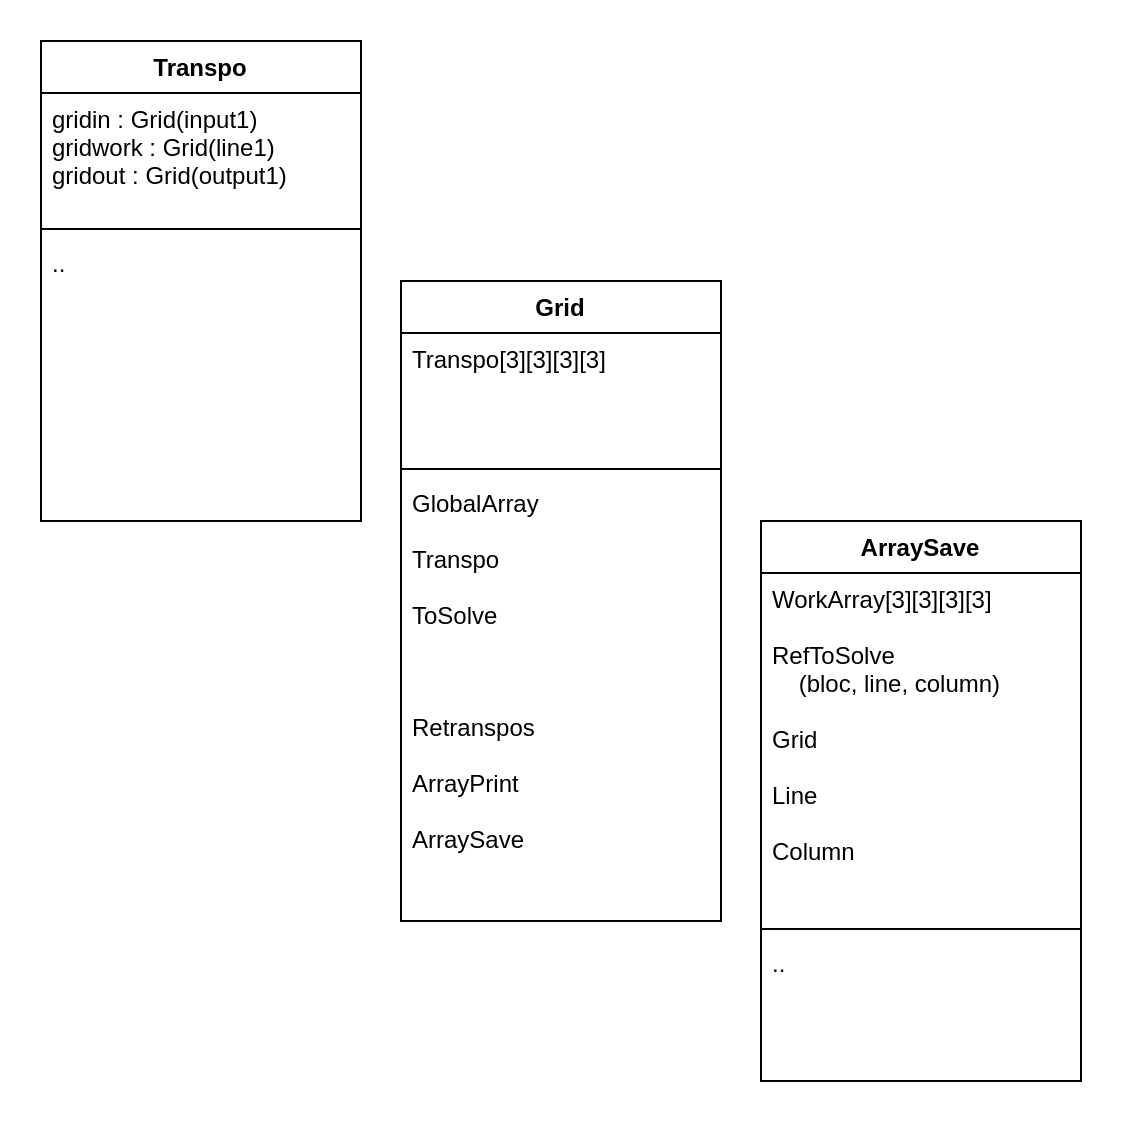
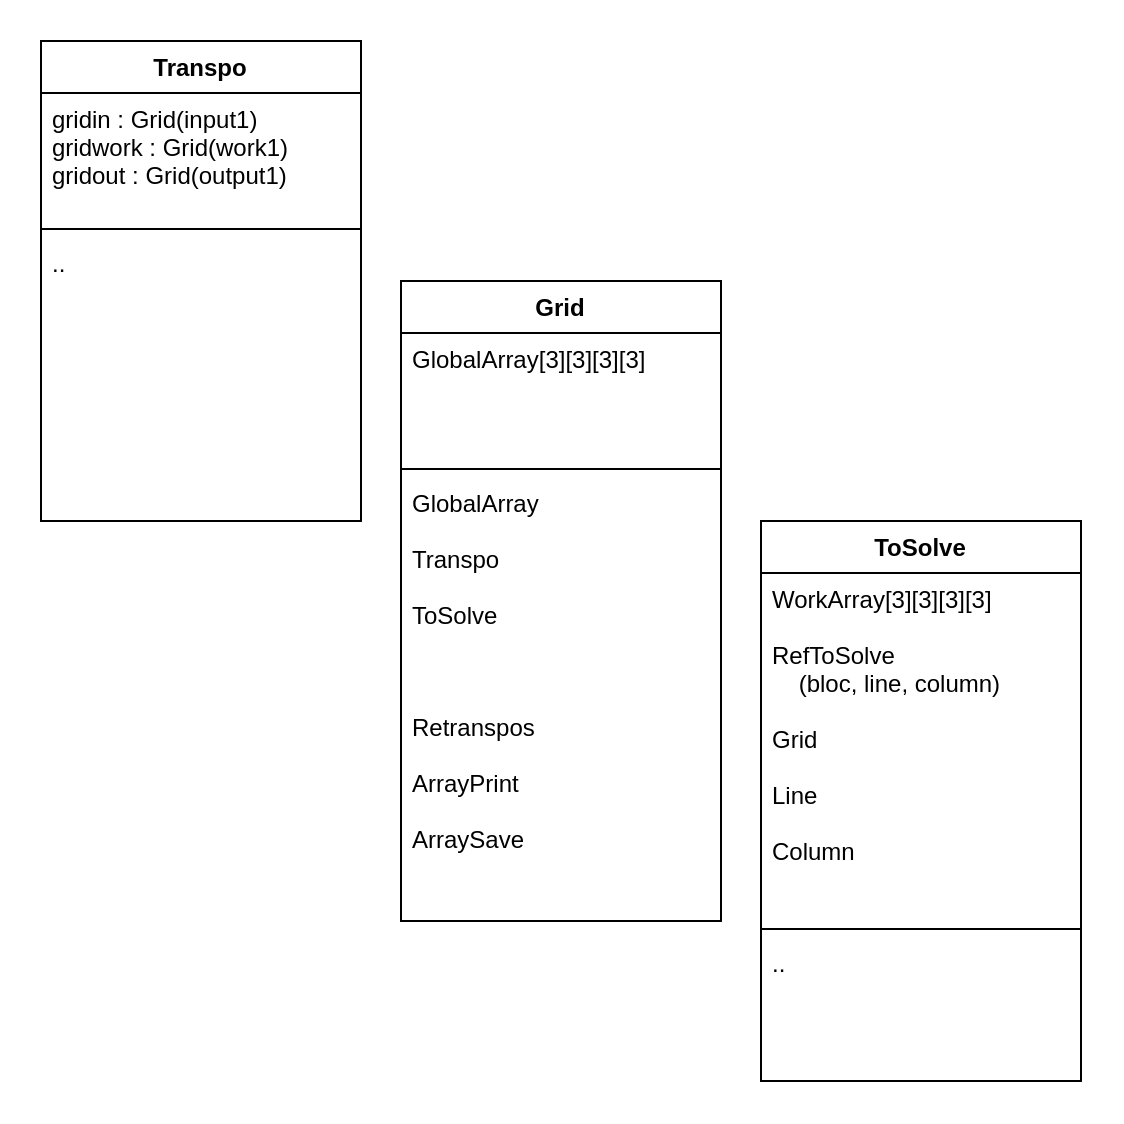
node "gridin : Grid(input1) gridwork : Grid(line1) gridout : Grid(output1)": label "gridin : Grid(input1) gridwork : Grid(line1) gridout : Grid(output1)" -> "gridin : Grid(input1) gridwork : Grid(work1) gridout : Grid(output1)"
node "Transpo[3][3][3][3]": label "Transpo[3][3][3][3]" -> "GlobalArray[3][3][3][3]"
node "ArraySave": label "ArraySave" -> "ToSolve"
